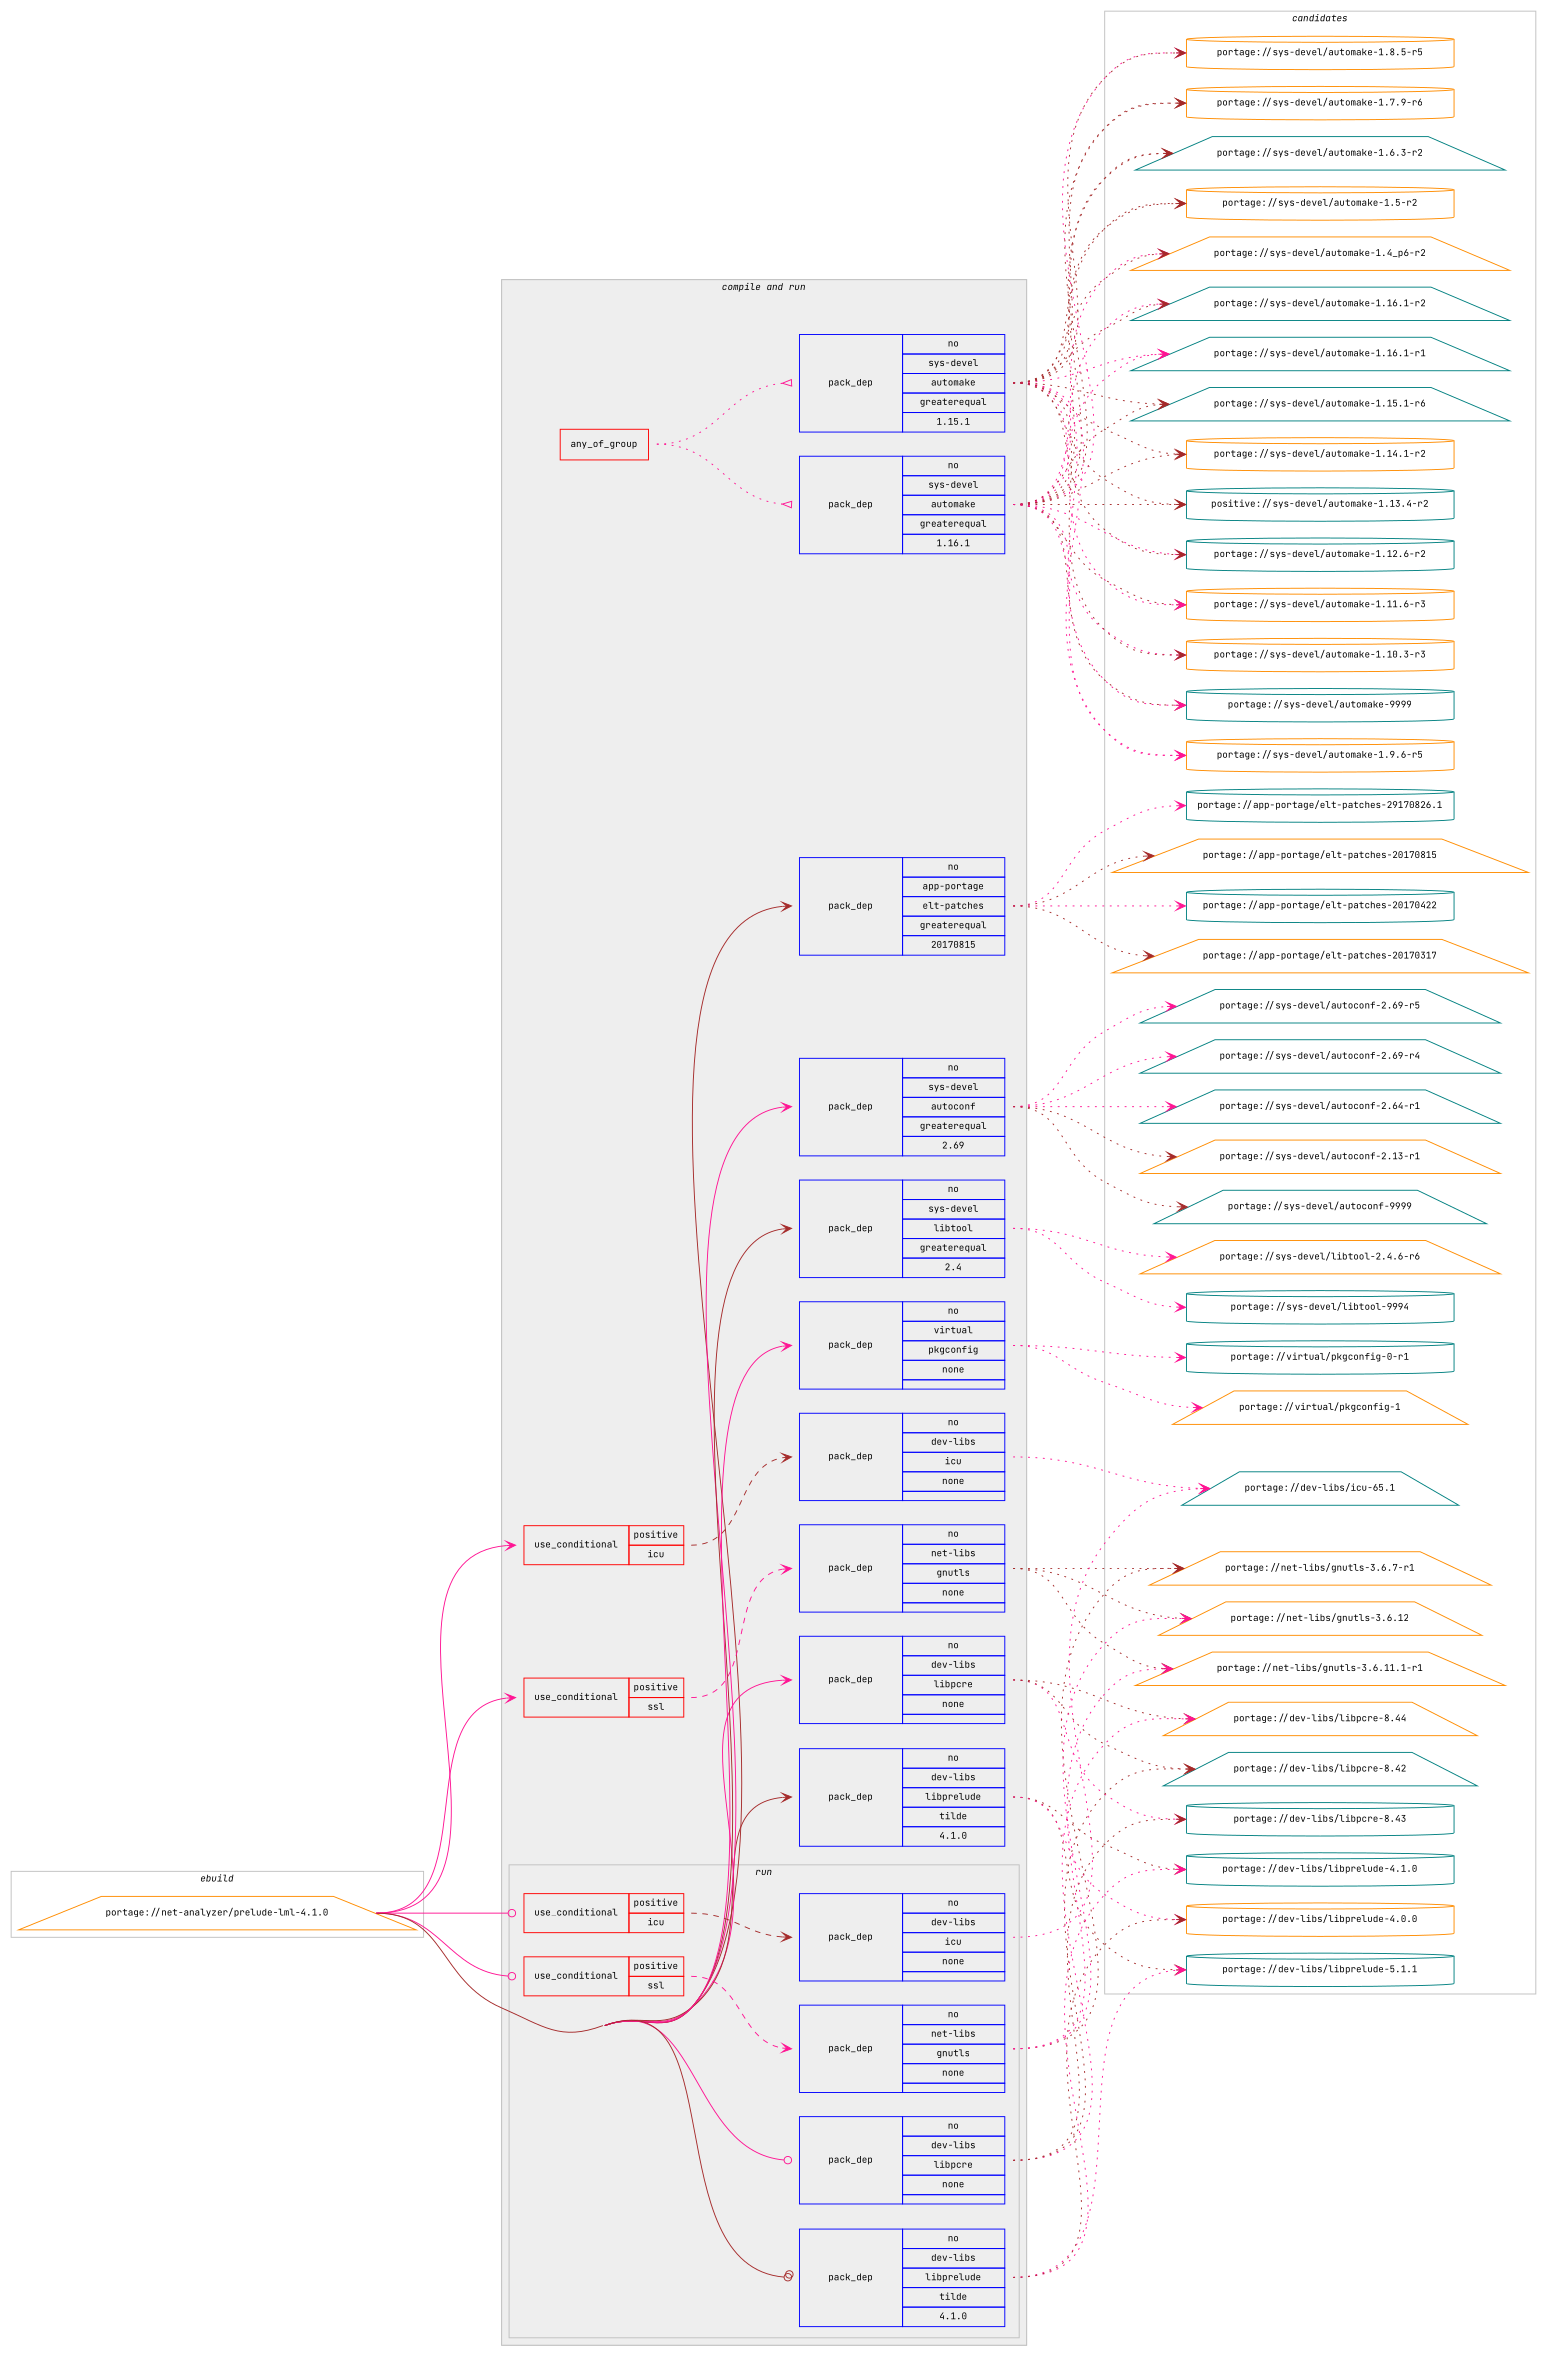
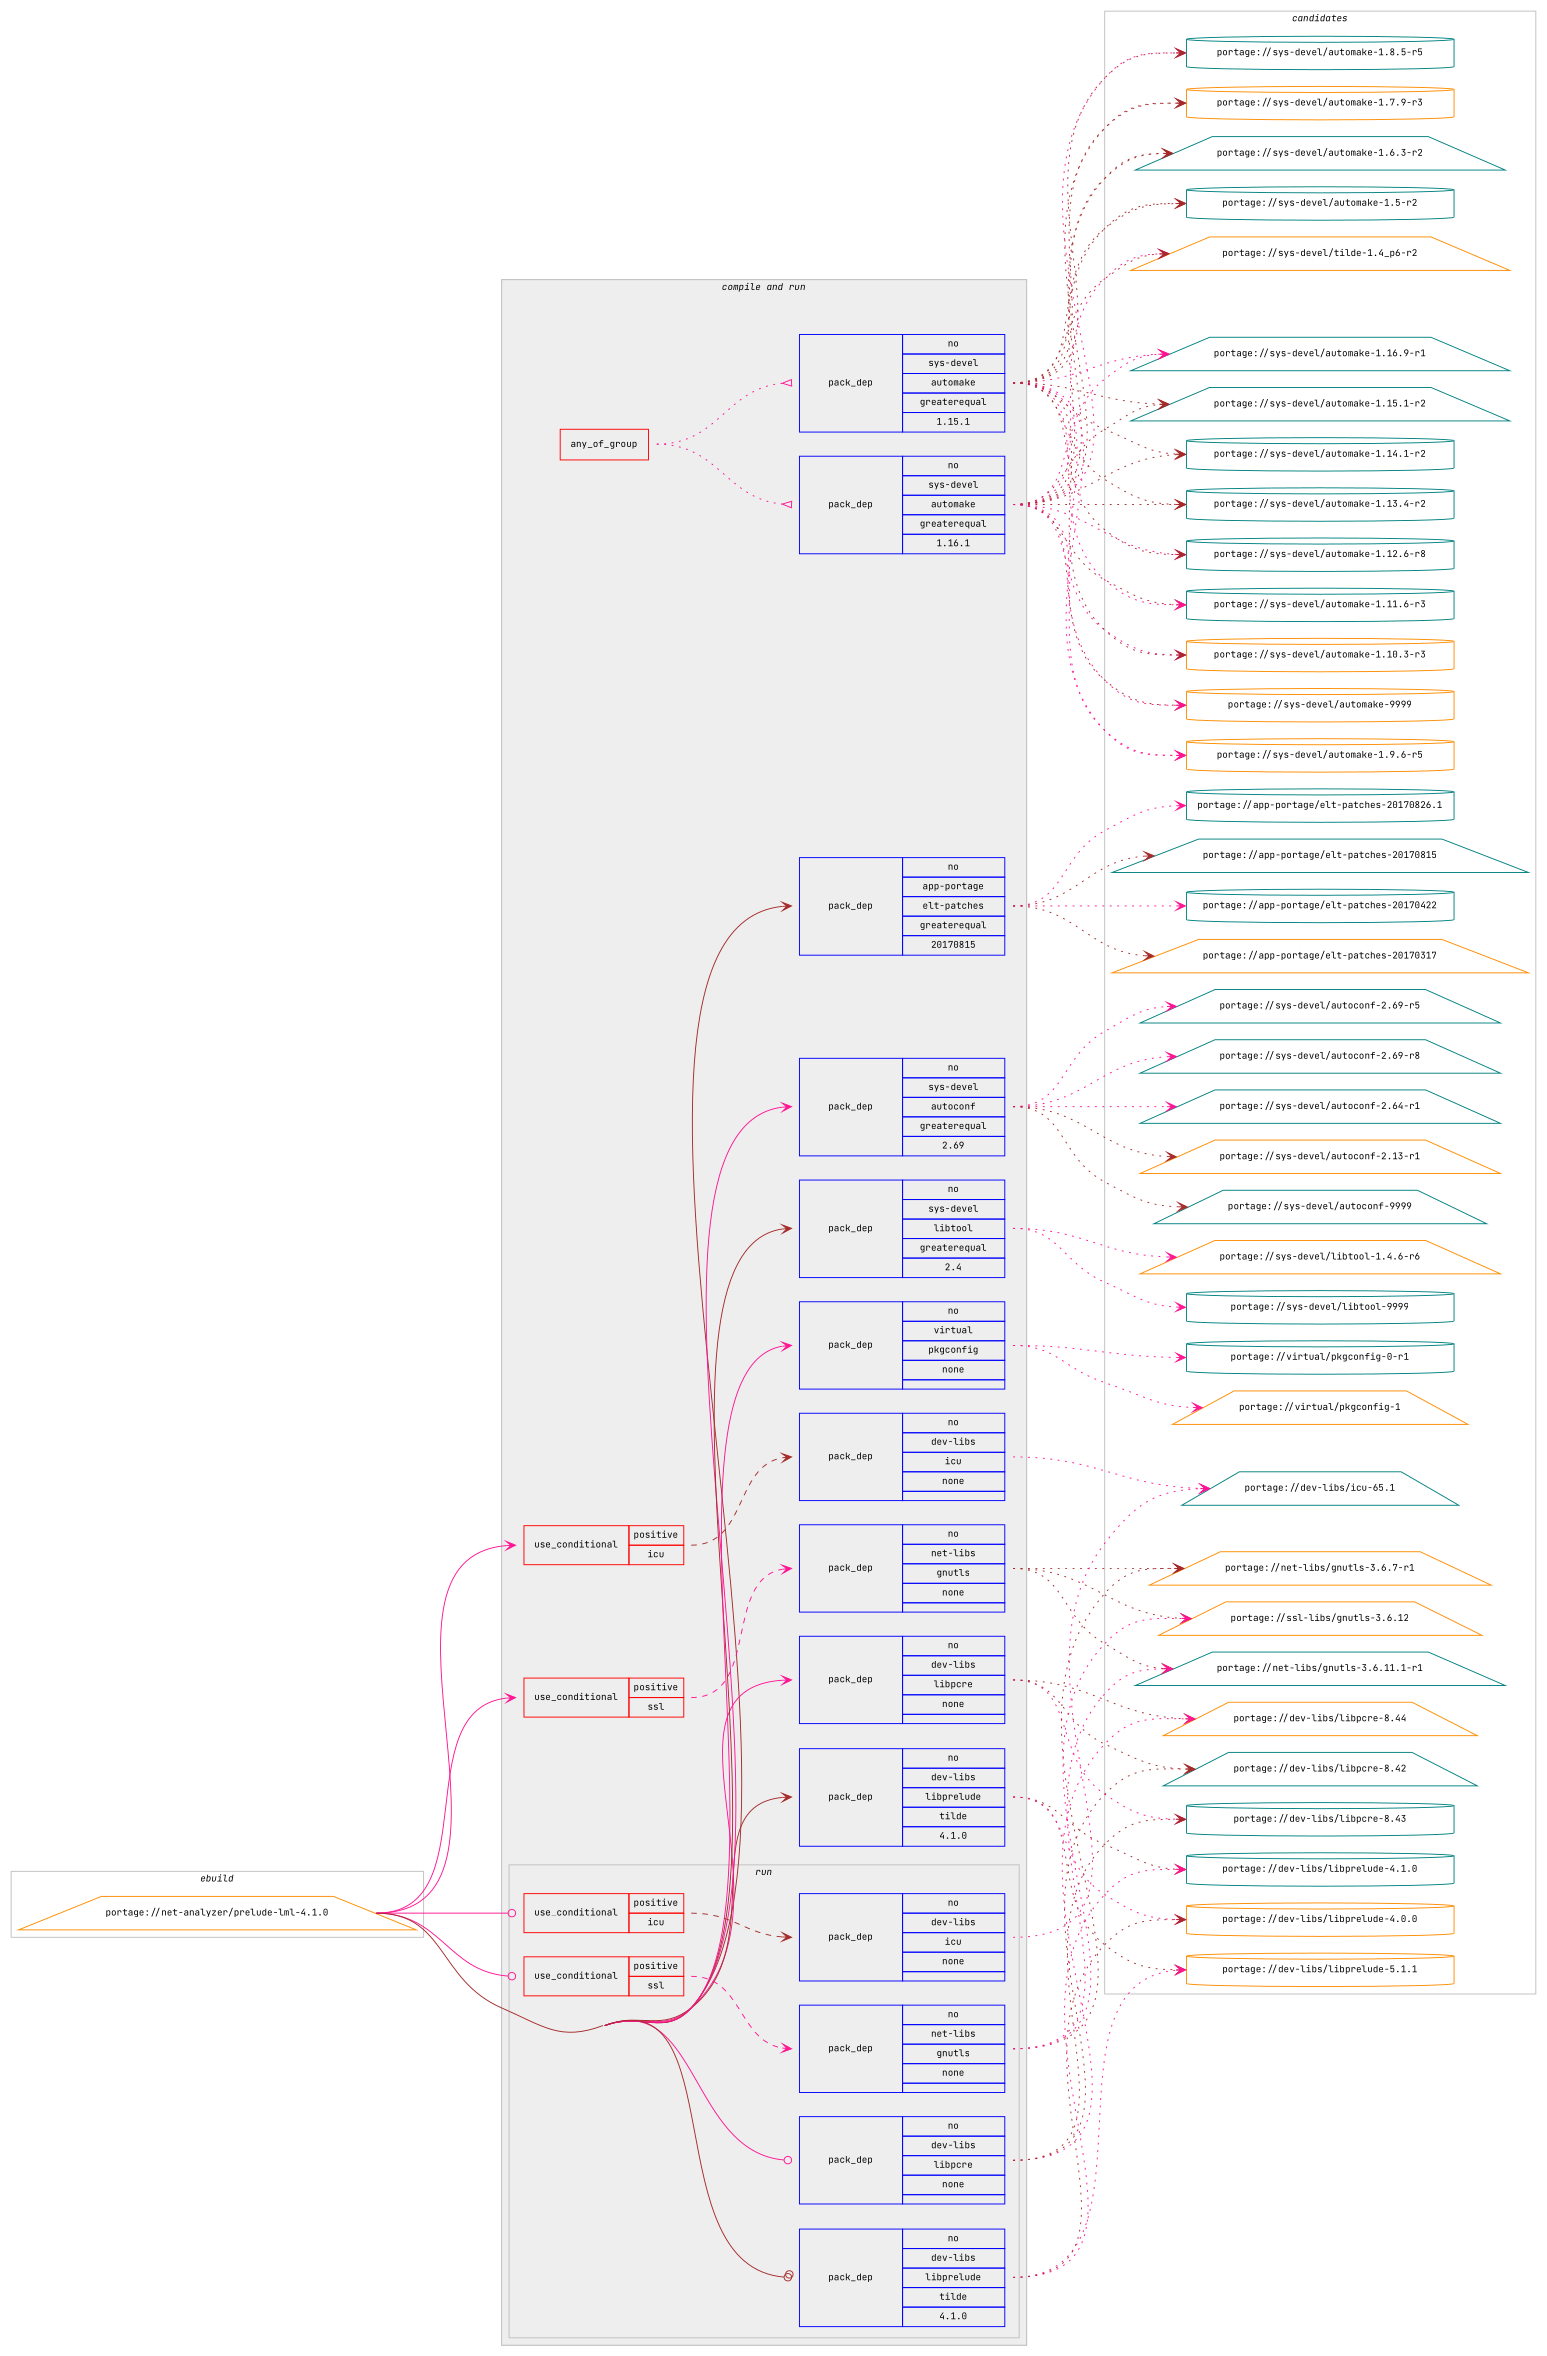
node "portage://sys-devel/automake-1.8.5-r5": color darkorange -> teal
node "portage://sys-devel/automake-1.7.9-r6": label "portage://sys-devel/automake-1.7.9-r6" -> "portage://sys-devel/automake-1.7.9-r3"
node "portage://sys-devel/automake-1.5-r2": color darkorange -> teal
node "portage://sys-devel/automake-1.4_p6-r2": label "portage://sys-devel/automake-1.4_p6-r2" -> "portage://sys-devel/tilde-1.4_p6-r2"
node "portage://sys-devel/automake-1.16.1-r2": removed
node "portage://sys-devel/automake-1.16.1-r1": label "portage://sys-devel/automake-1.16.1-r1" -> "portage://sys-devel/automake-1.16.9-r1"
node "portage://sys-devel/automake-1.15.1-r6": label "portage://sys-devel/automake-1.15.1-r6" -> "portage://sys-devel/automake-1.15.1-r2"
node "portage://sys-devel/automake-1.14.1-r2": color darkorange -> teal
node "positive://sys-devel/automake-1.13.4-r2": label "positive://sys-devel/automake-1.13.4-r2" -> "portage://sys-devel/automake-1.13.4-r2"
node "portage://sys-devel/automake-1.12.6-r2": label "portage://sys-devel/automake-1.12.6-r2" -> "portage://sys-devel/automake-1.12.6-r8"
node "portage://sys-devel/automake-1.11.6-r3": color darkorange -> teal
node "portage://sys-devel/automake-9999": color teal -> darkorange
node "portage://app-portage/elt-patches-29170826.1": label "portage://app-portage/elt-patches-29170826.1" -> "portage://app-portage/elt-patches-20170826.1"
node "portage://app-portage/elt-patches-20170815": color darkorange -> teal
node "portage://sys-devel/autoconf-2.69-r4": label "portage://sys-devel/autoconf-2.69-r4" -> "portage://sys-devel/autoconf-2.69-r8"
node "portage://sys-devel/libtool-2.4.6-r6": label "portage://sys-devel/libtool-2.4.6-r6" -> "portage://sys-devel/libtool-1.4.6-r6"
node "portage://sys-devel/libtool-9994": label "portage://sys-devel/libtool-9994" -> "portage://sys-devel/libtool-9999"
node "portage://net-libs/gnutls-3.6.12": label "portage://net-libs/gnutls-3.6.12" -> "portage://ssl-libs/gnutls-3.6.12"
node "portage://net-libs/gnutls-3.6.11.1-r1": color darkorange -> teal
node "portage://dev-libs/libprelude-5.1.1": color teal -> darkorange
